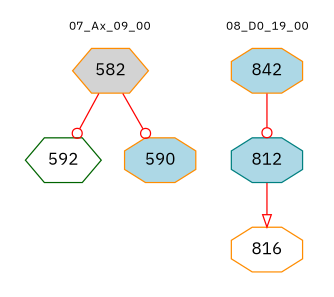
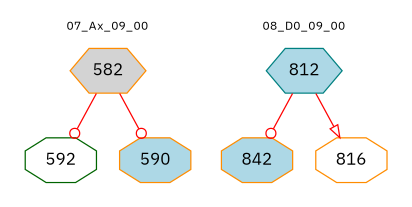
cluster "08_D0_19_00": label "08_D0_19_00" -> "08_D0_09_00"
edge "842" -> "812": reversed
node "592": shape hexagon -> octagon
node "812": shape octagon -> hexagon
